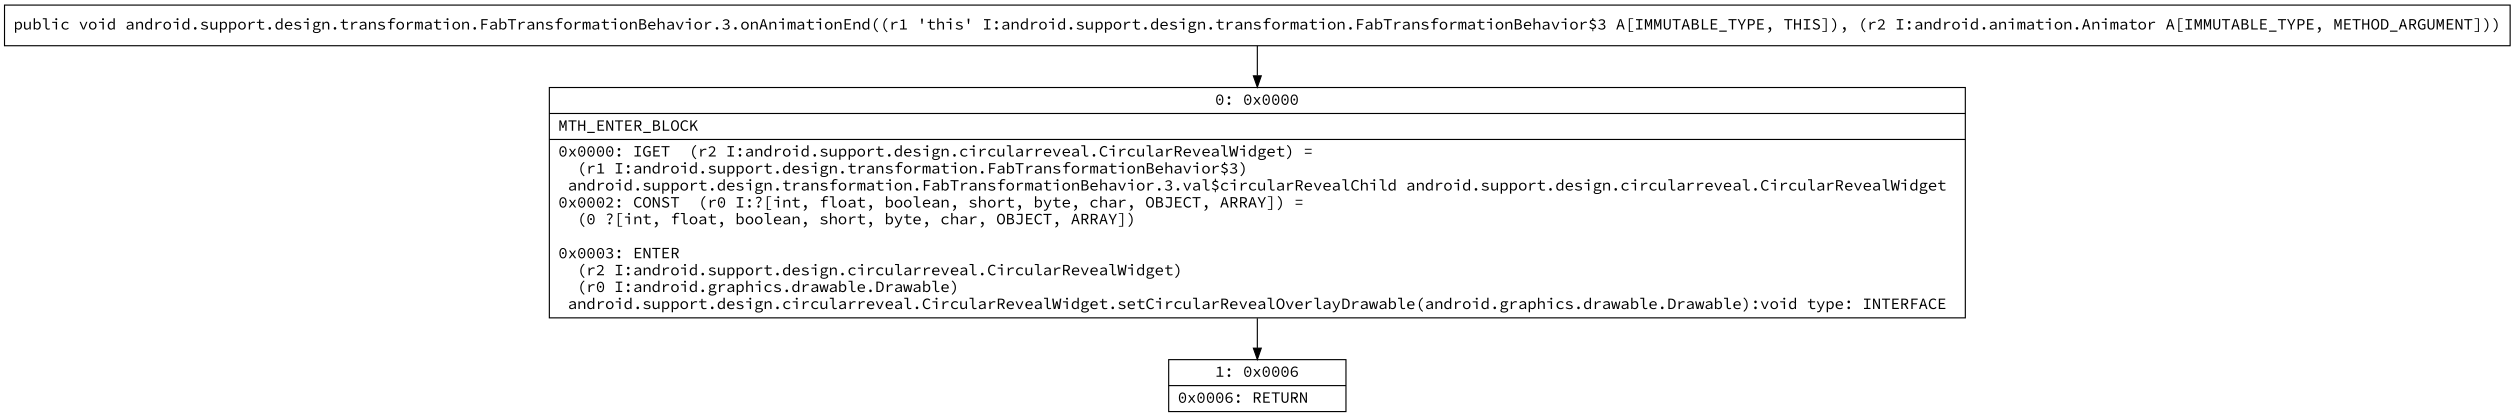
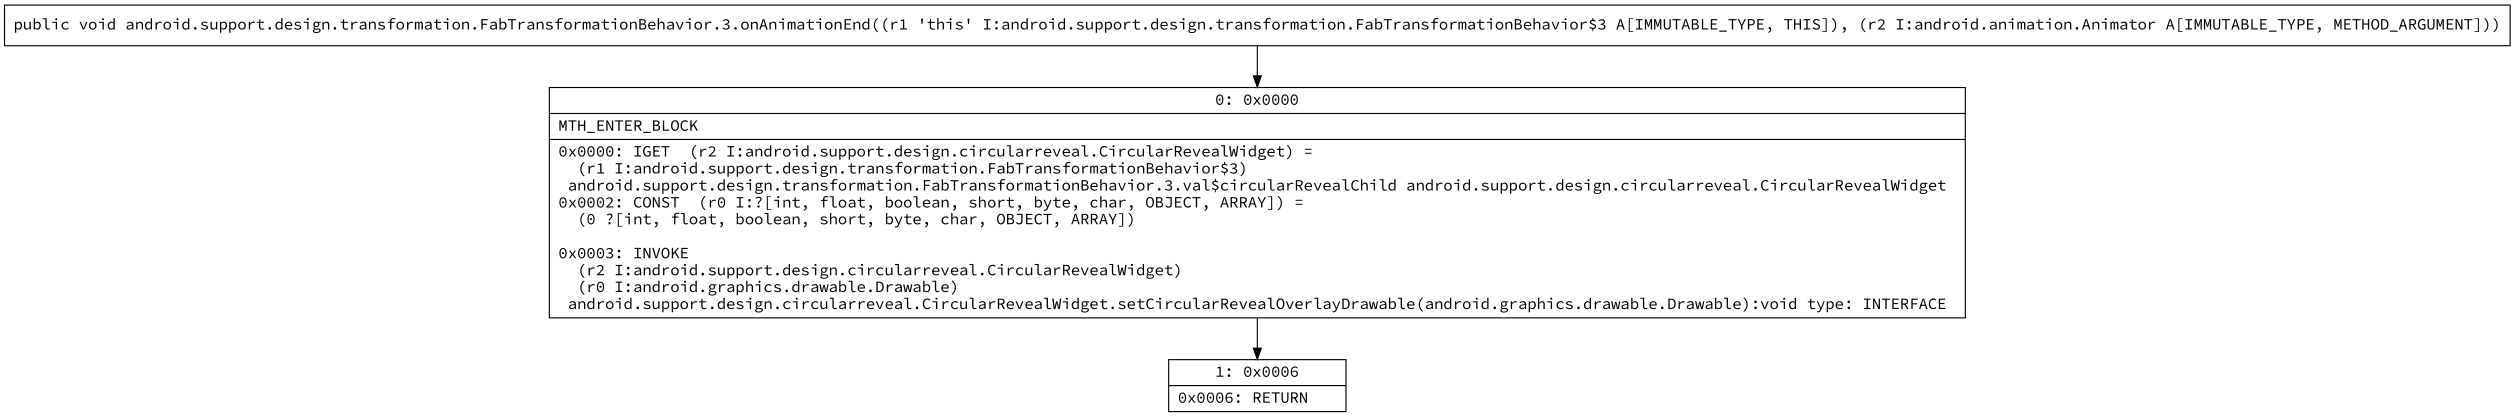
node "0: 0x0000": text "0x0003: ENTER" -> "0x0003: INVOKE"
